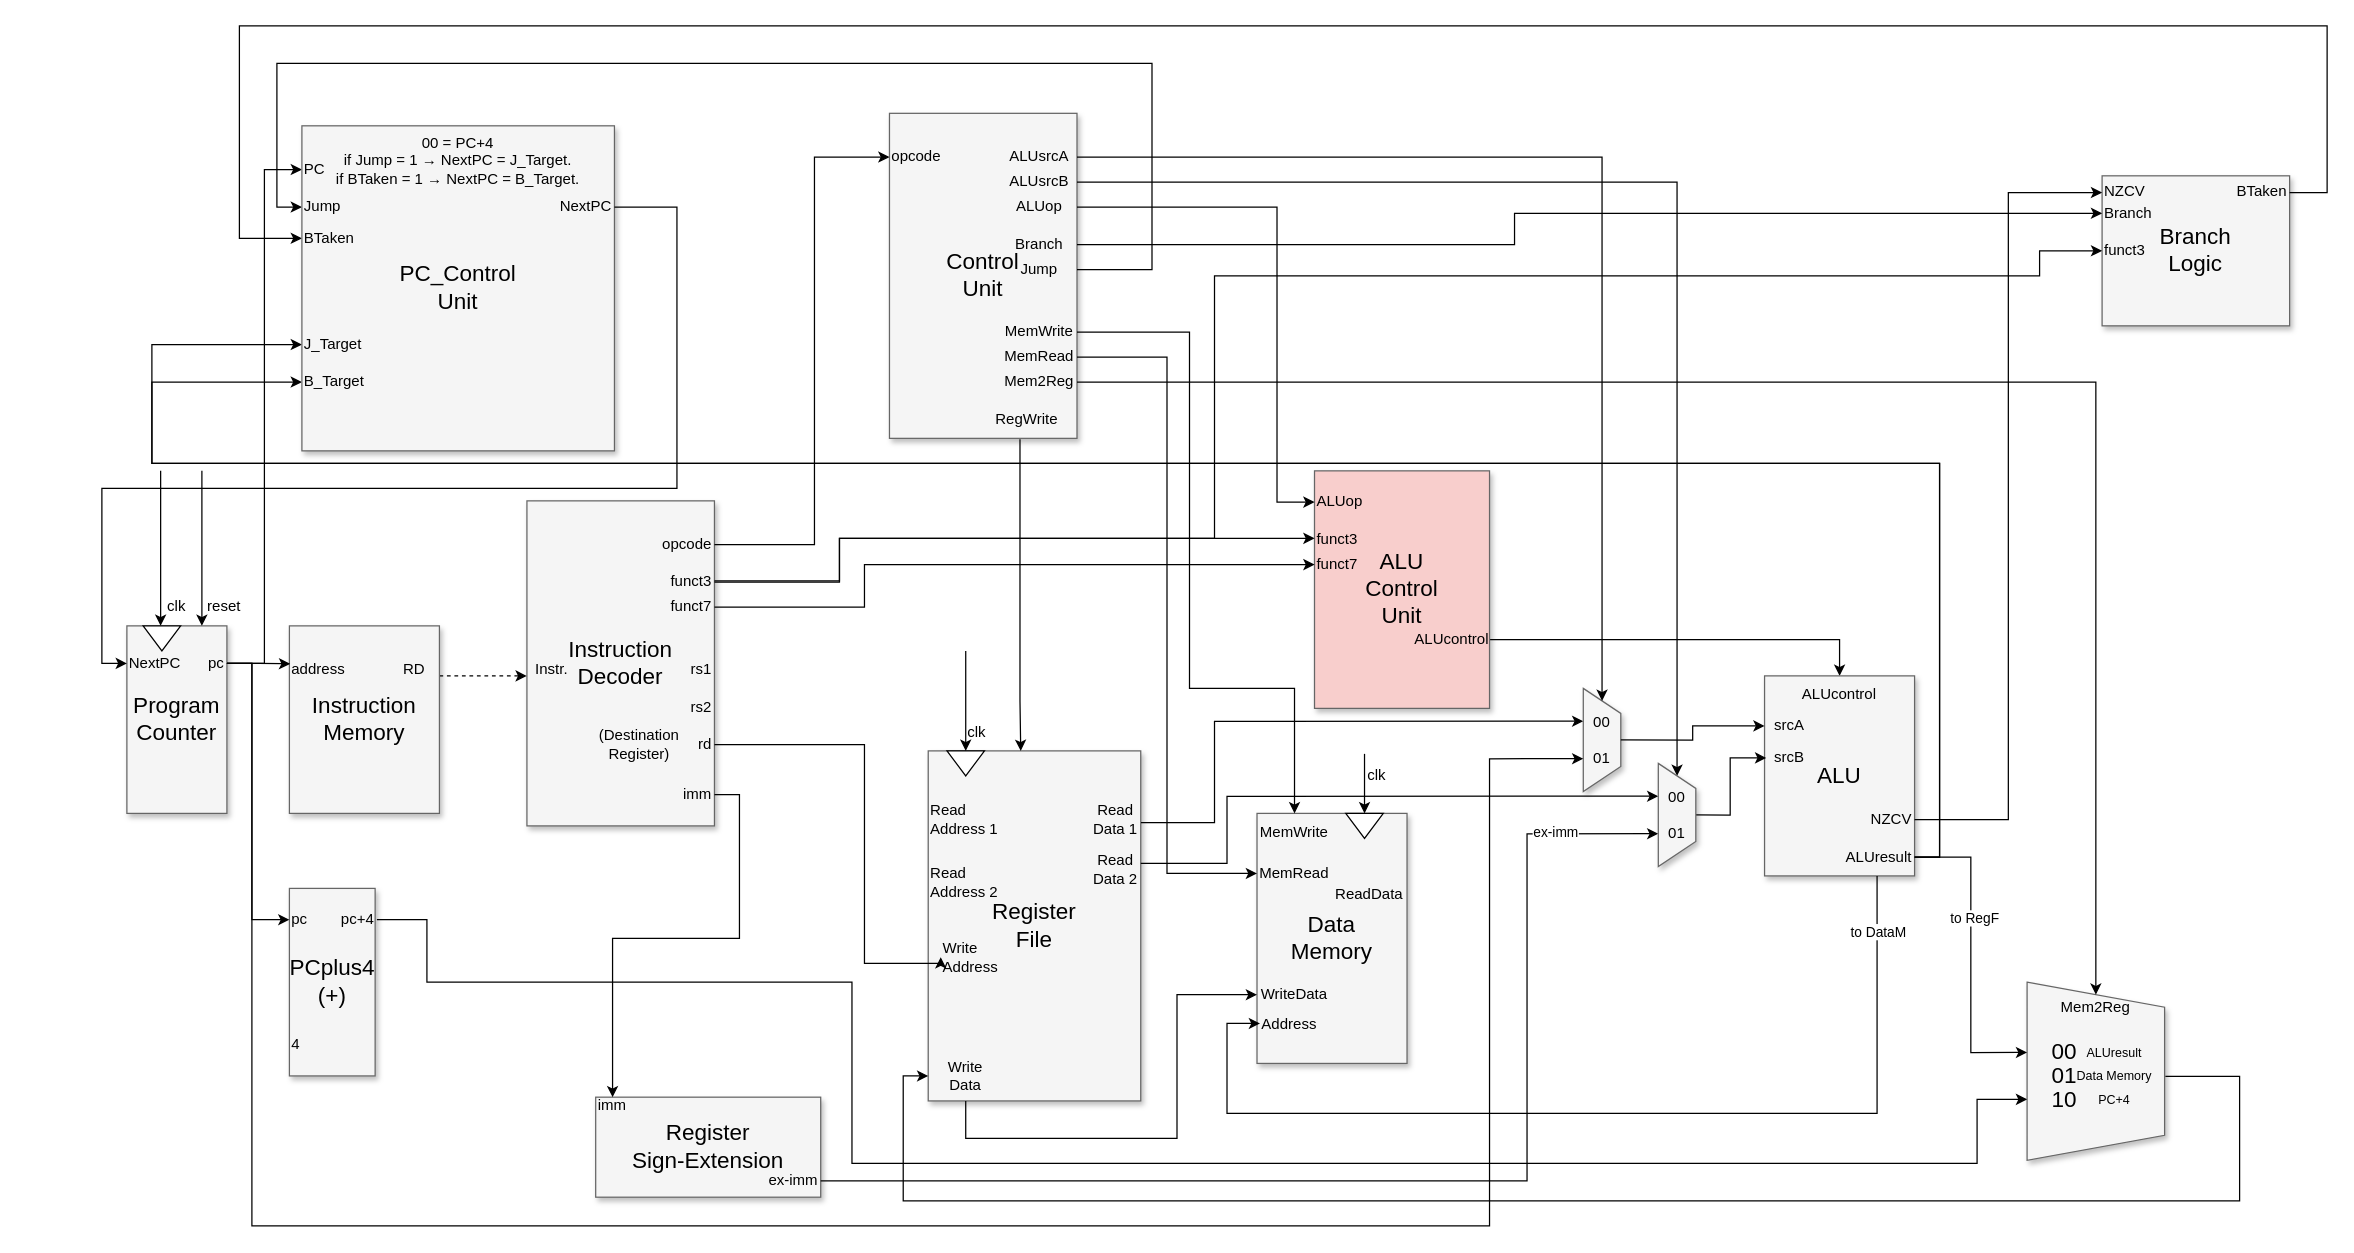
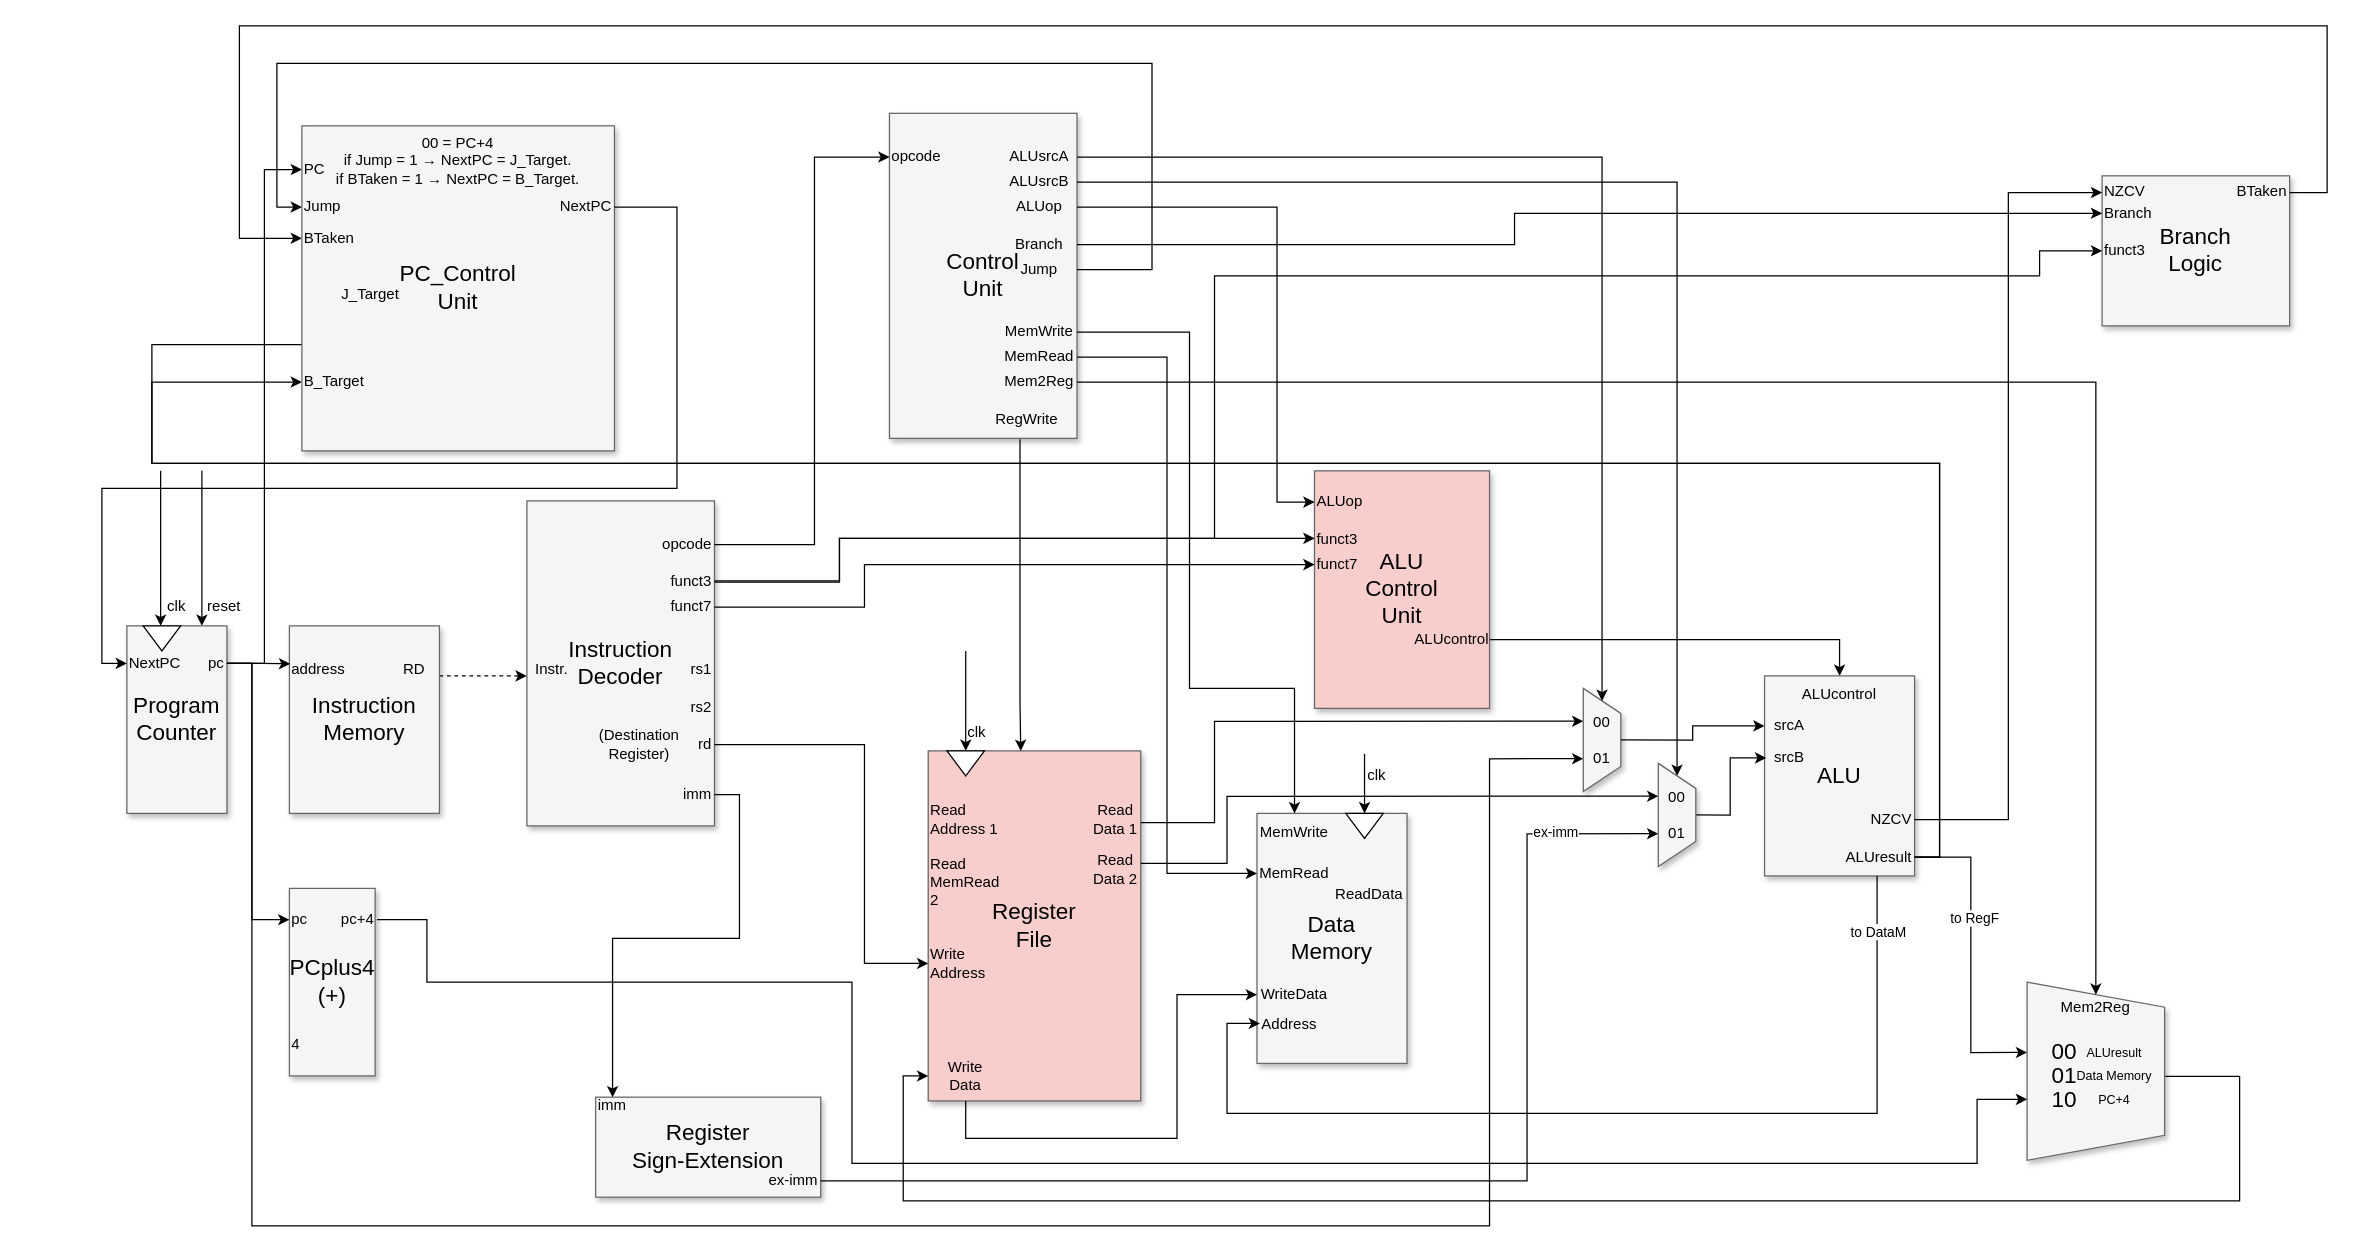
node "J_Target": moved (339, 344) -> (377, 294)
node "Read Address 2": label "Read Address 2" -> "Read MemRead 2"
node "Register File": fillcolor #f5f5f5 -> #f8cecc
node "Write Address": moved (978, 957) -> (966, 963)
